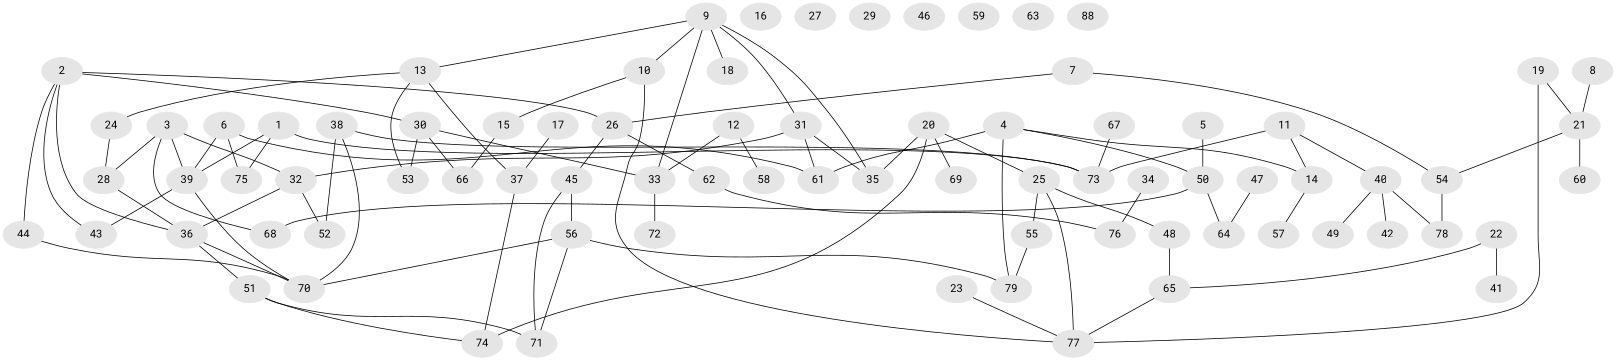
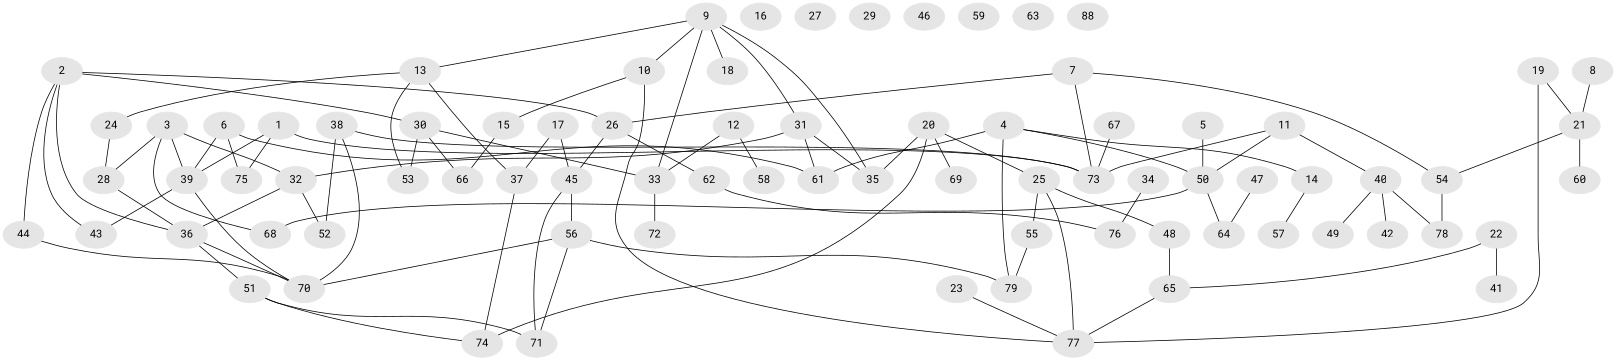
edge "7" -- "73": added
edge "17" -- "45": added
edge "11" -- "14": now "11" -- "50"
